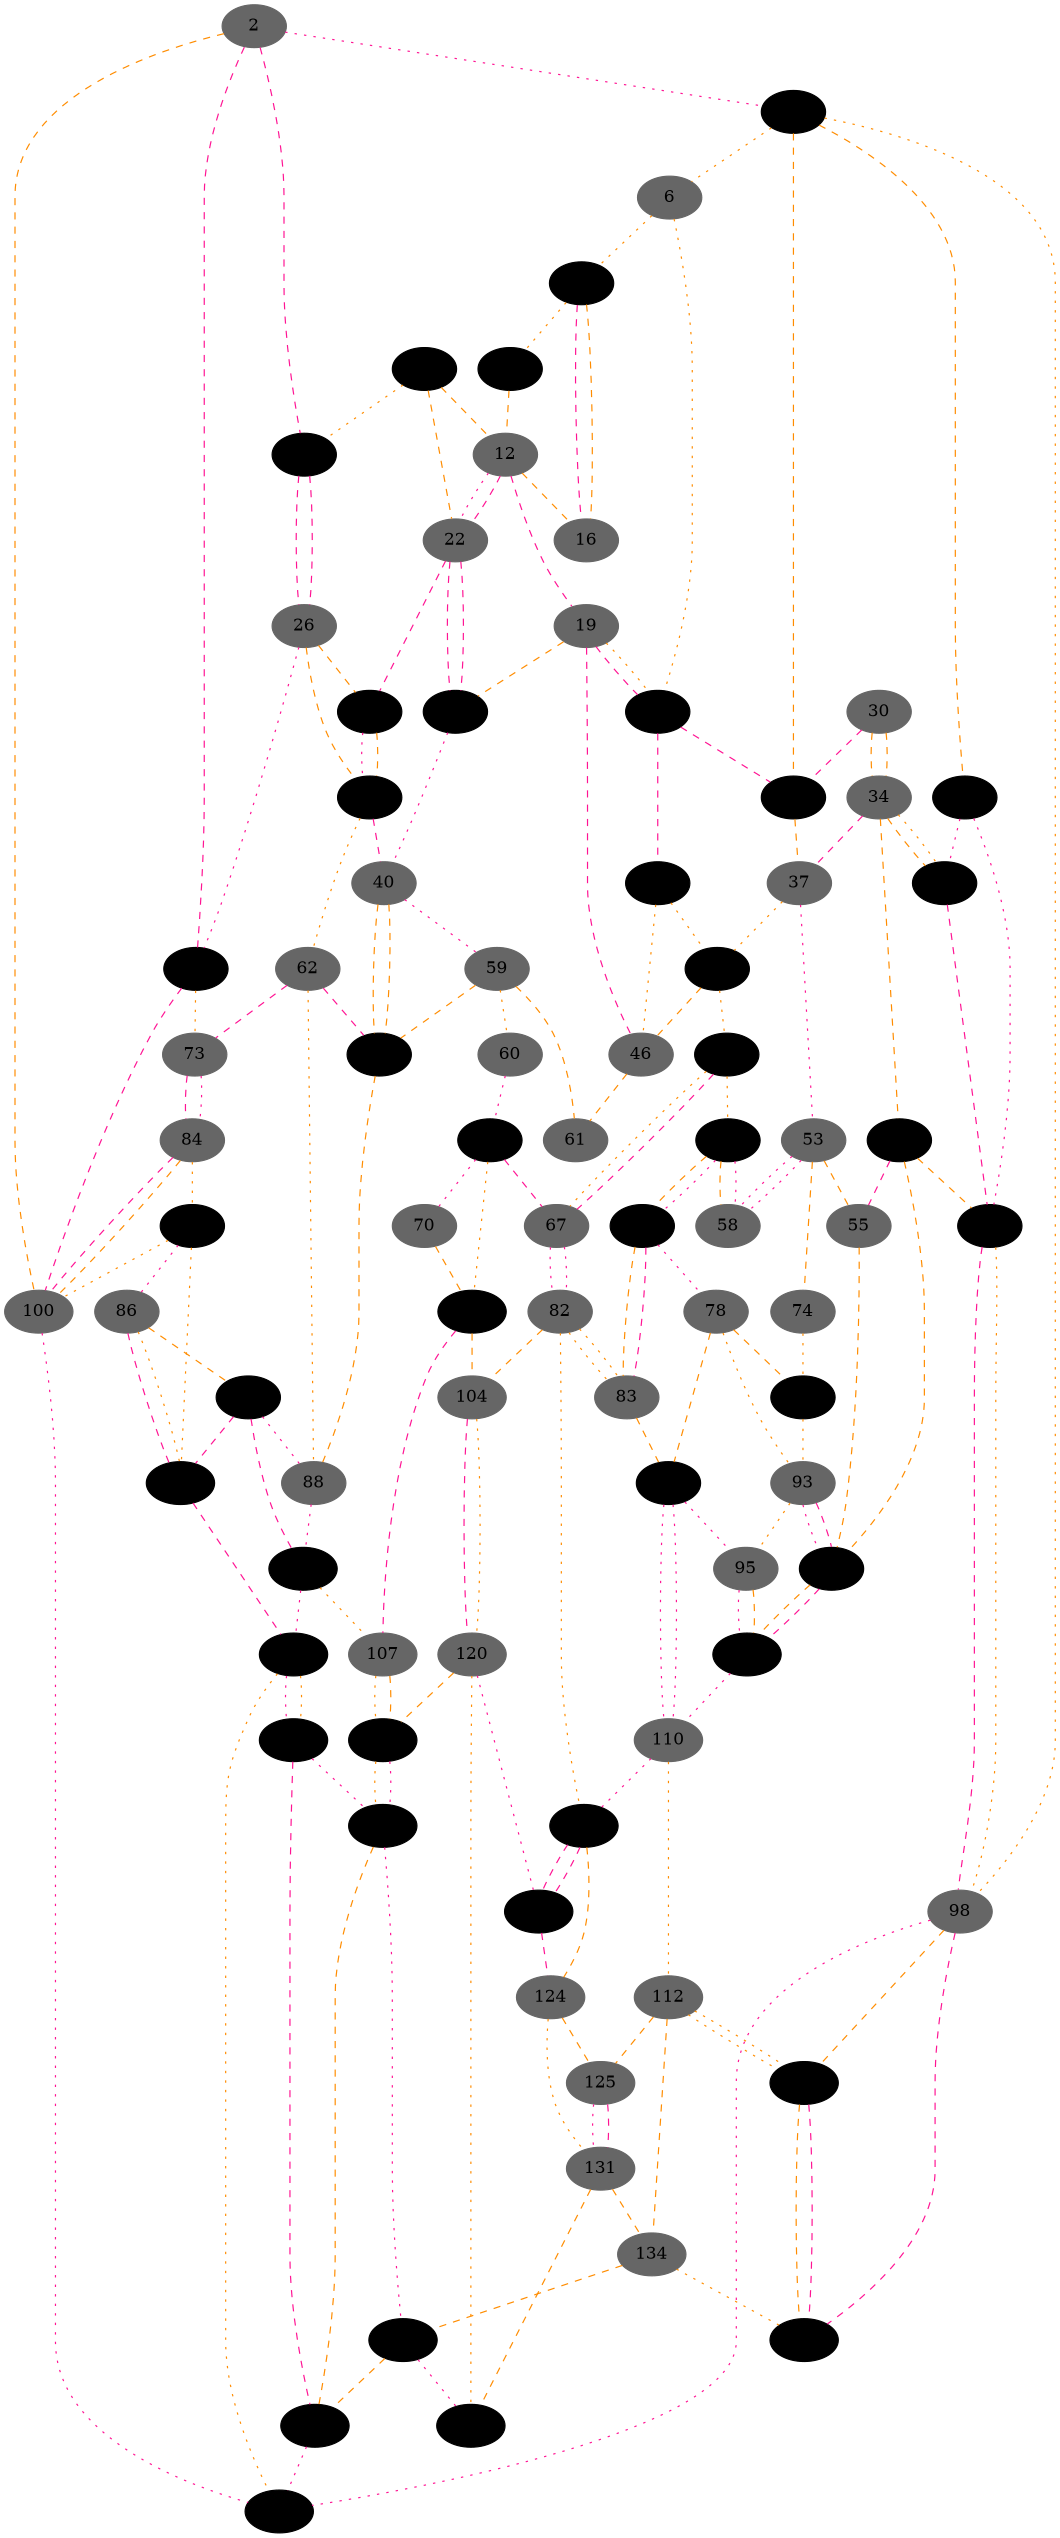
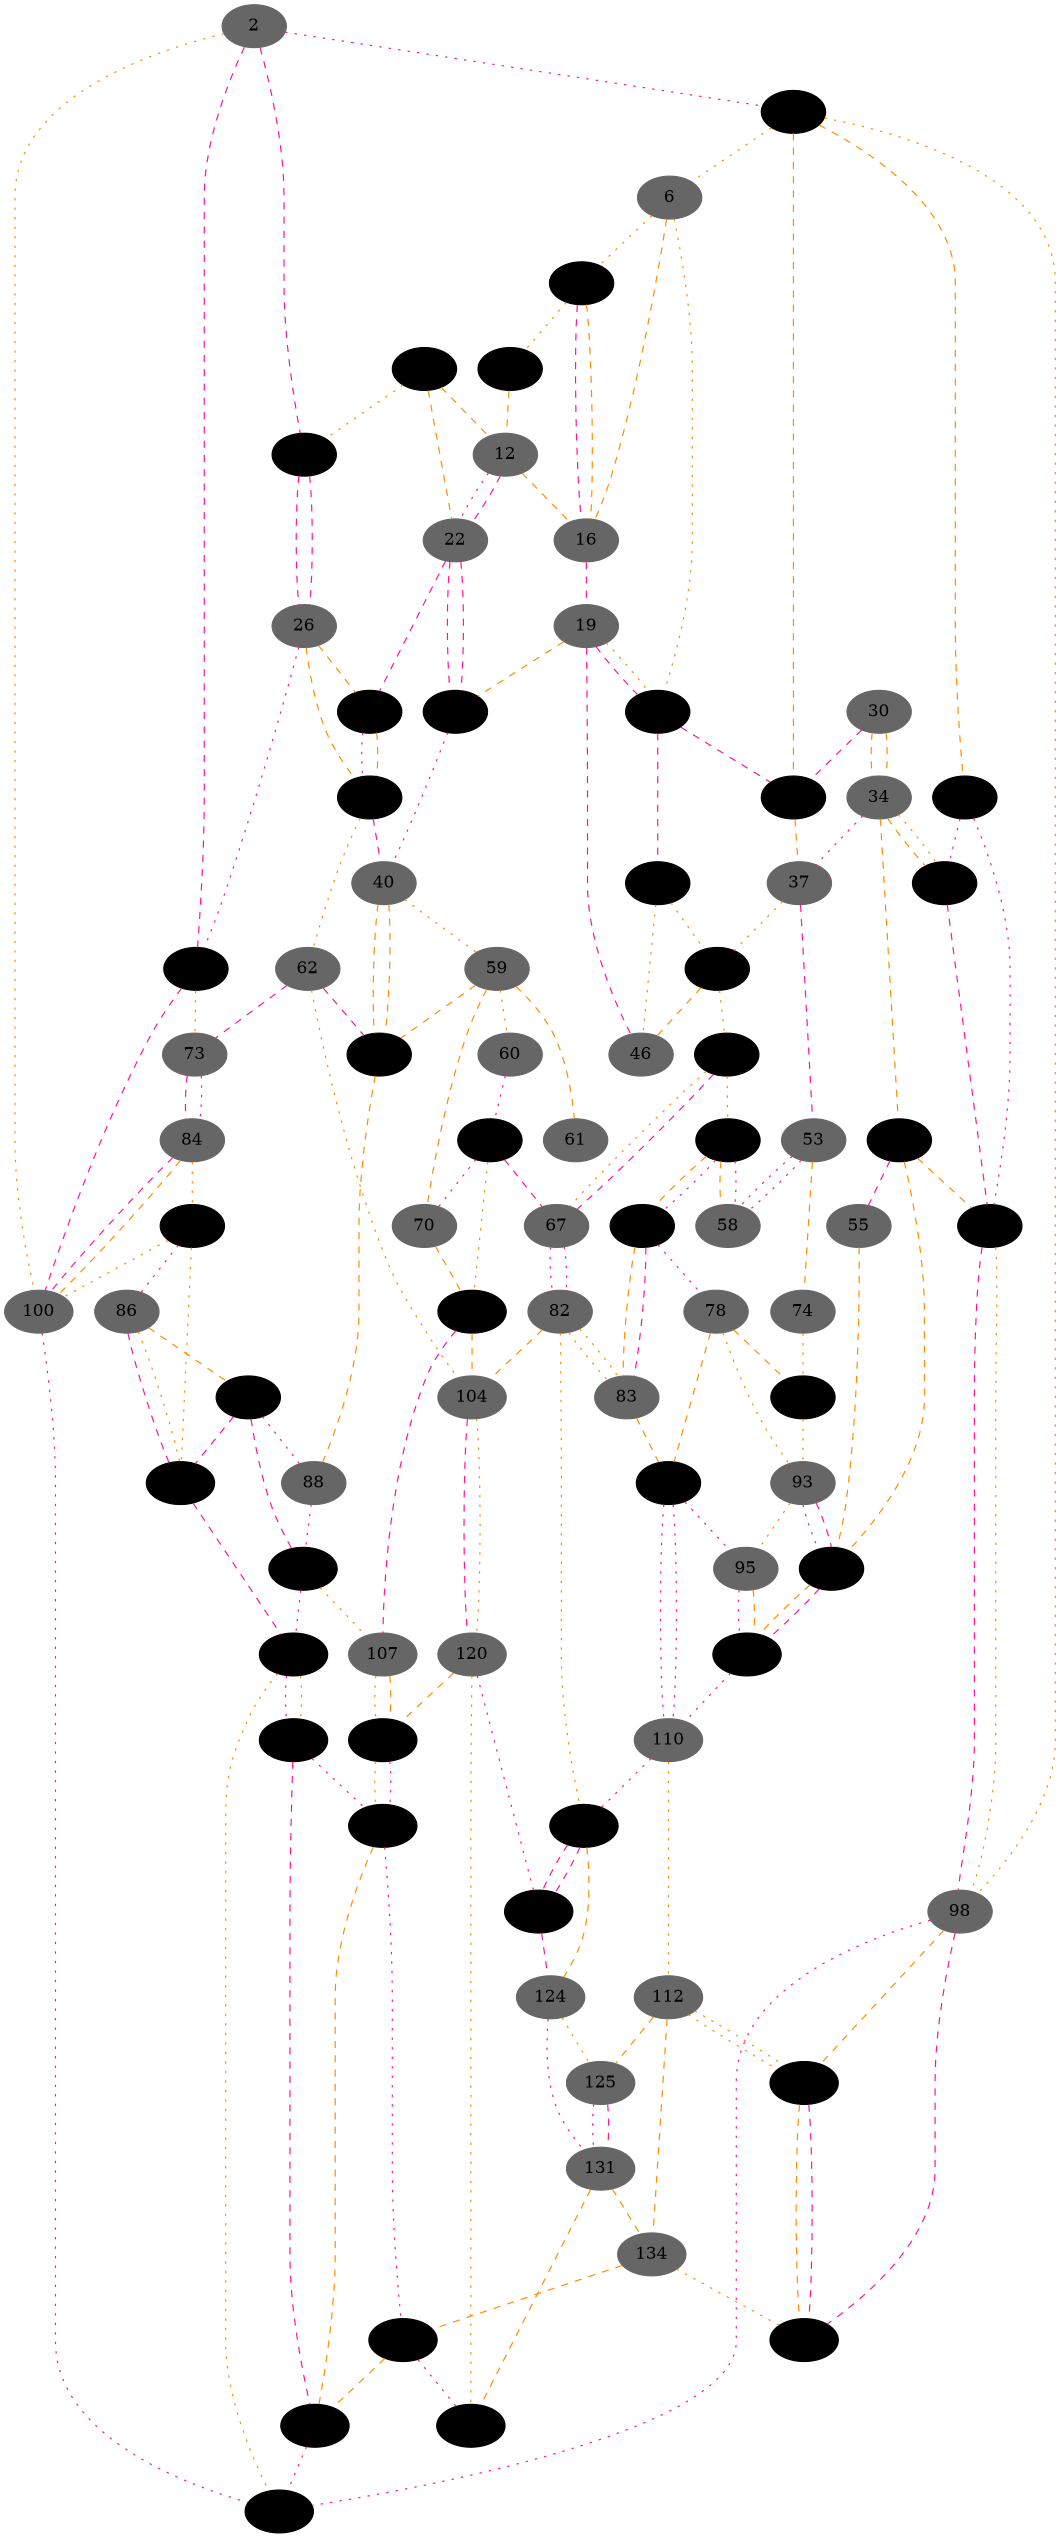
edge "6" -- "16": added
edge "12" -- "19": now "16" -- "19"
edge "2" -- "100": style dashed -> dotted
edge "34" -- "37": style dashed -> dotted
edge "40" -- "59": color deeppink -> darkorange
edge "37" -- "53": style dotted -> dashed
edge "59" -- "70": added
edge "46" -- "61": removed
edge "53" -- "55": removed
edge "62" -- "88": now "62" -- "104"
edge "124" -- "125": style dashed -> dotted
edge "124" -- "131": color darkorange -> deeppink
